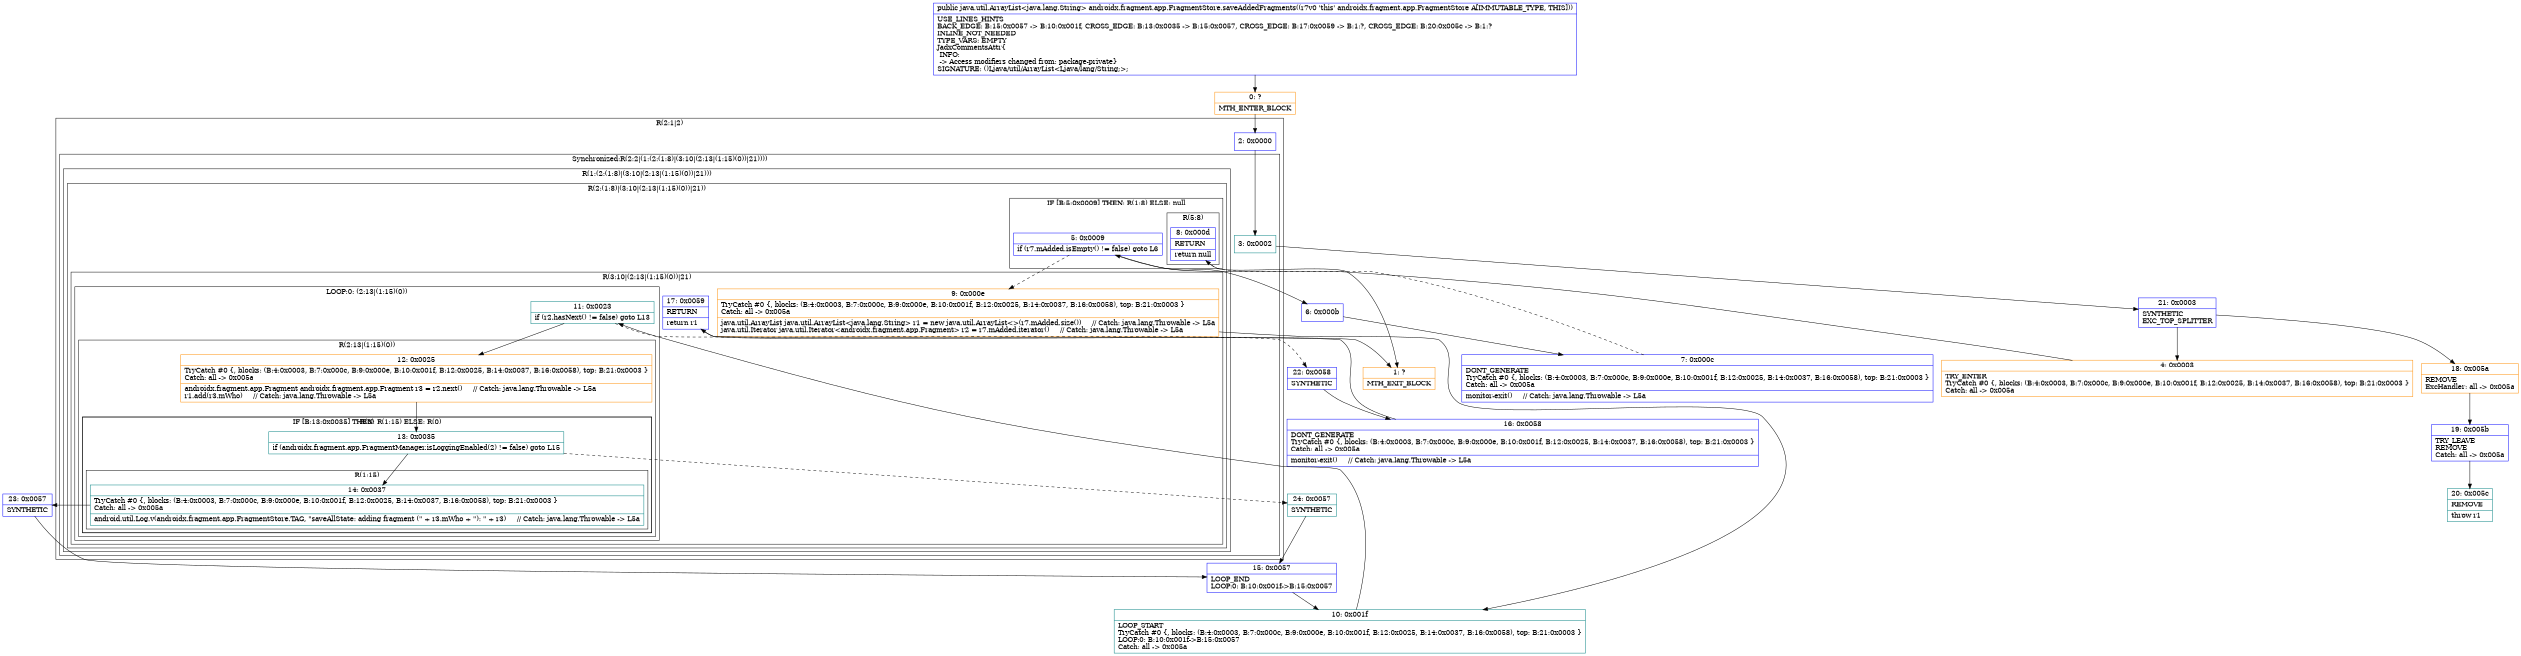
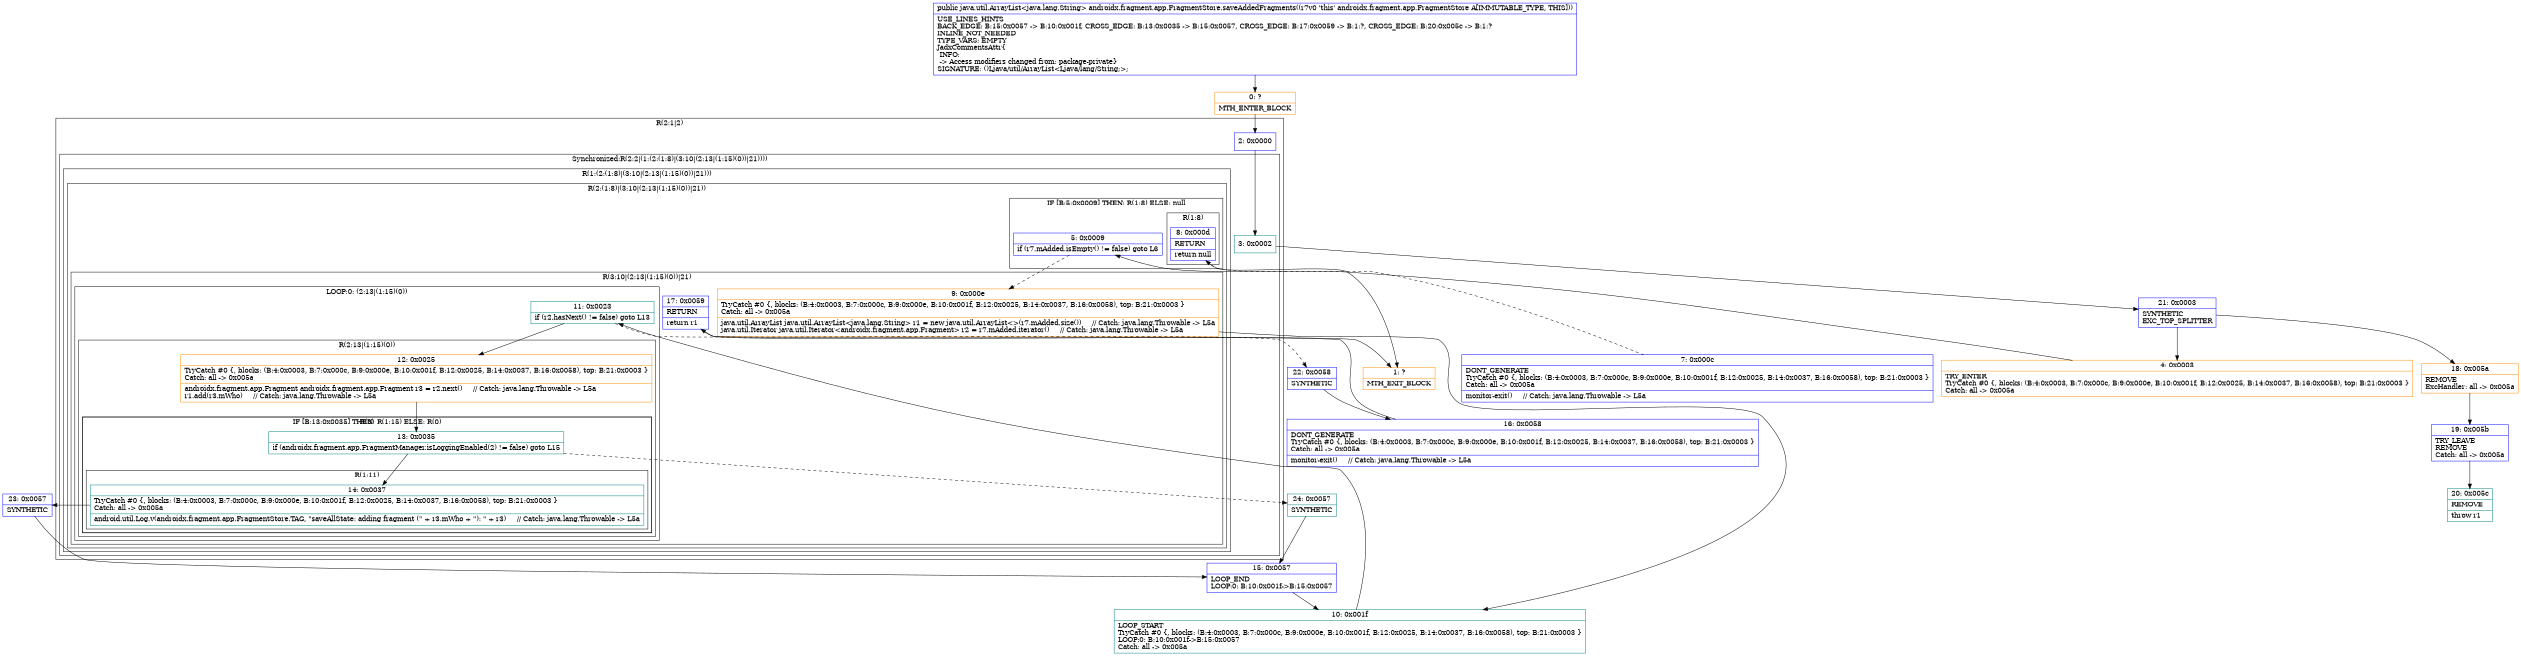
cluster "R(5:8)": label "R(5:8)" -> "R(1:8)"
node "6: 0x000b": removed
cluster "R(1:15)": label "R(1:15)" -> "R(1:11)"
